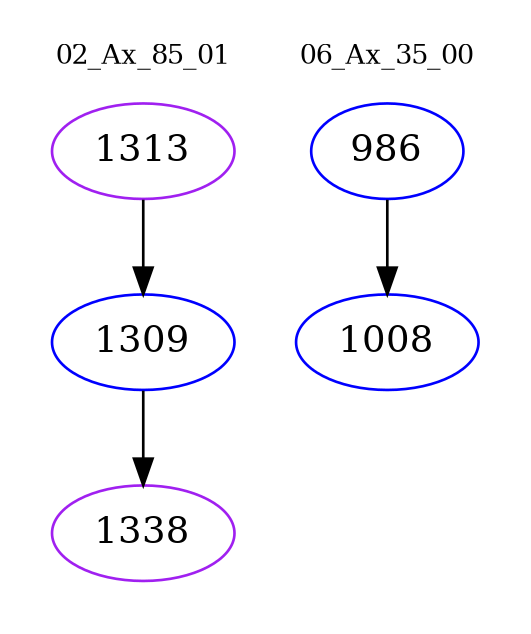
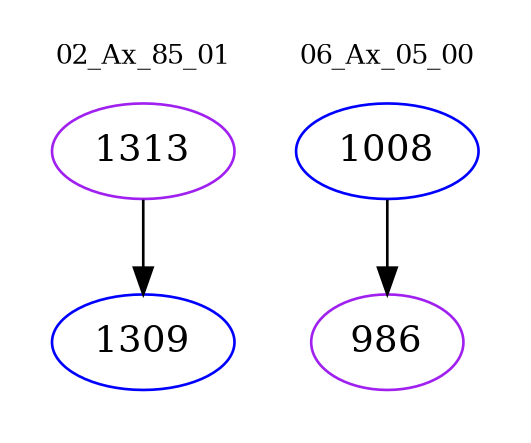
cluster "06_Ax_35_00": label "06_Ax_35_00" -> "06_Ax_05_00"
node "986": color blue -> purple
edge "986" -> "1008": reversed
node "1338": removed
